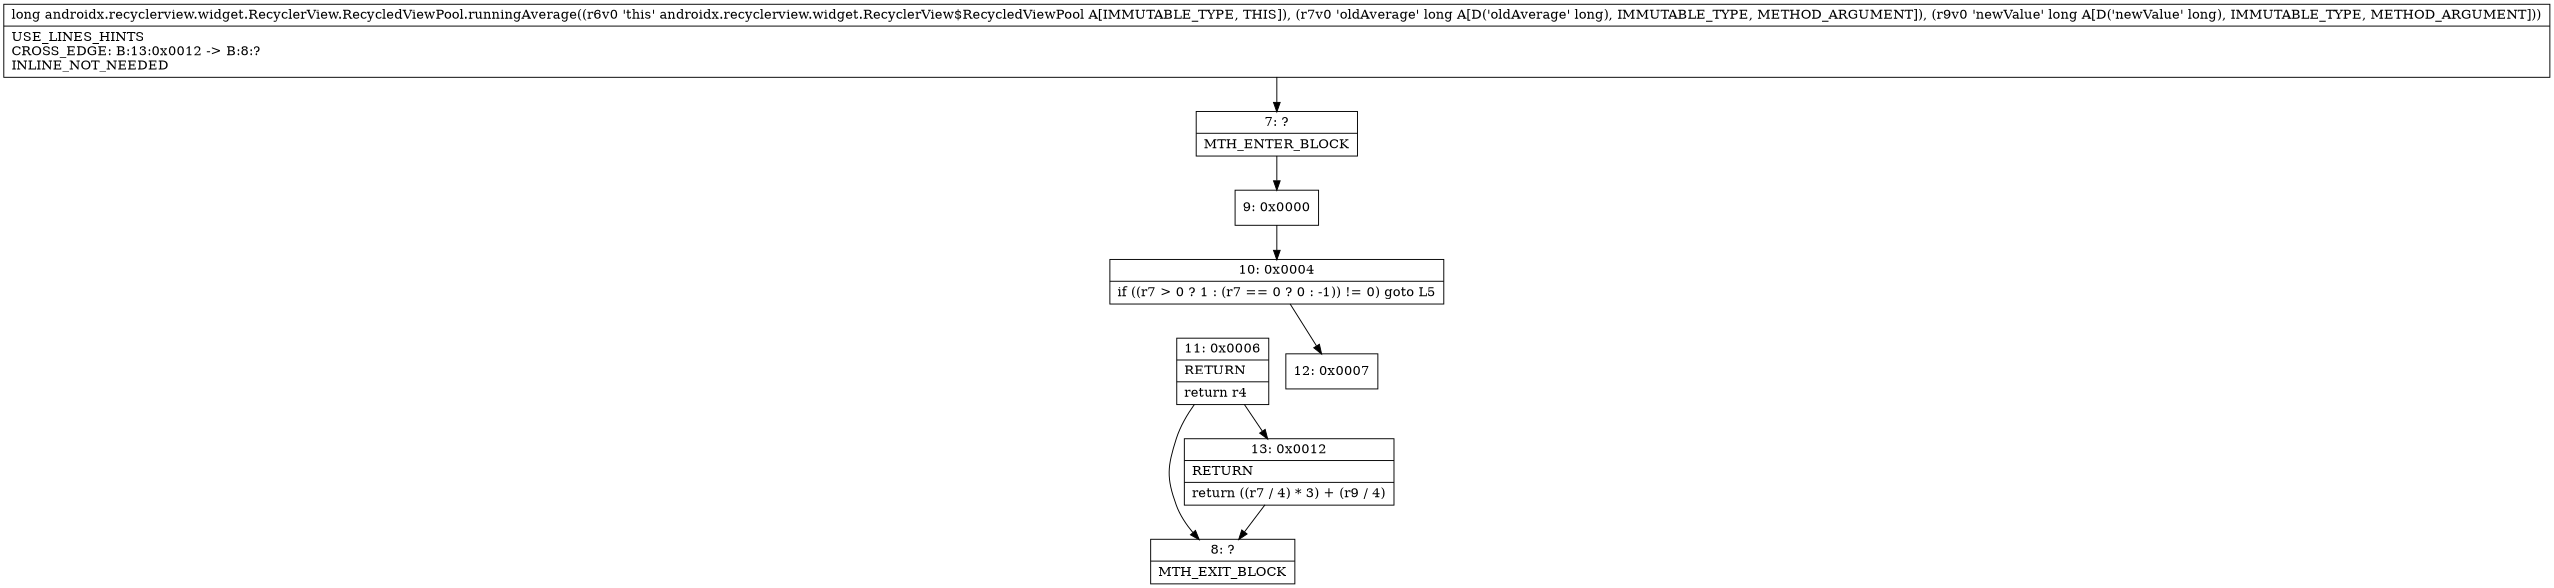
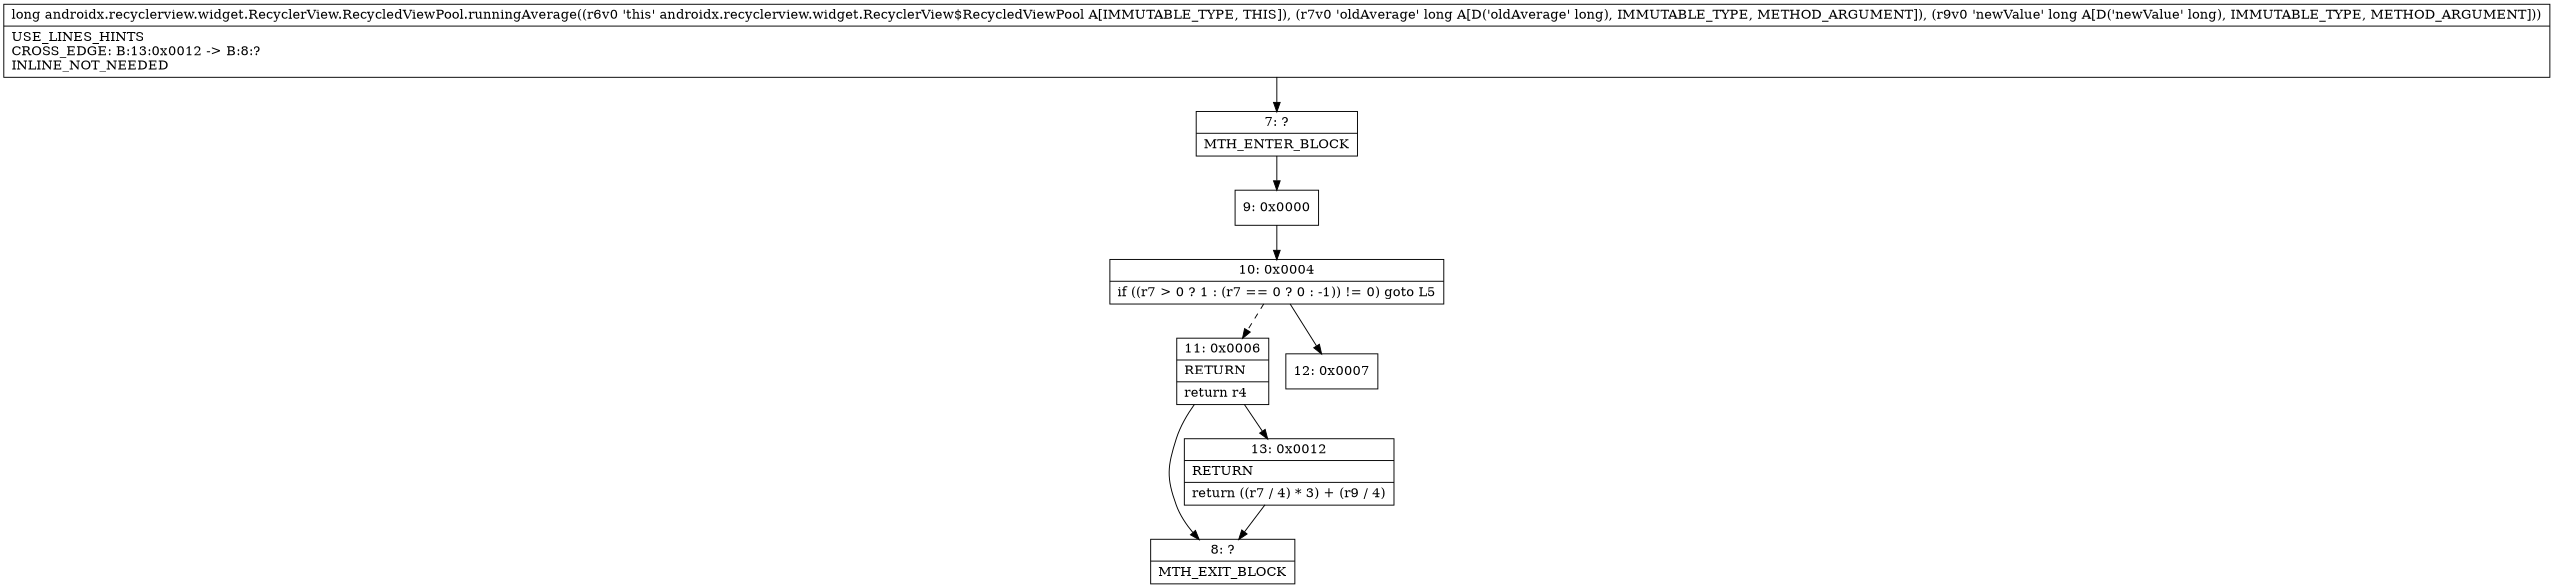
edge "10: 0x0004" -> "11: 0x0006": added
